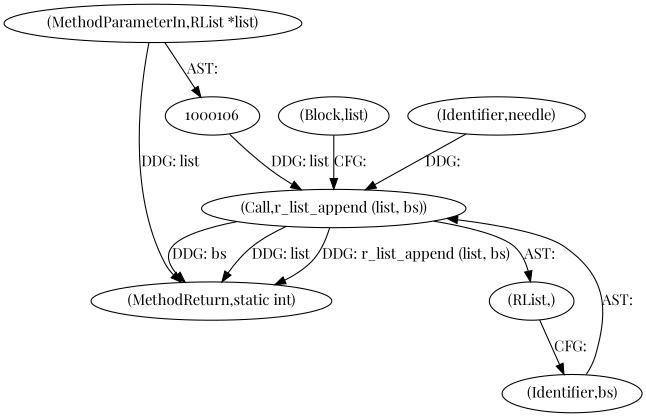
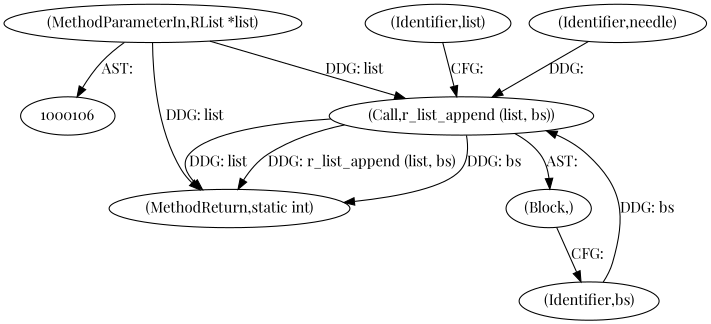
node "(Block,list)": label "(Block,list)" -> "(Identifier,list)"
edge "1000106" -> "(Call,r_list_append (list, bs))": now "(MethodParameterIn,RList *list)" -> "(Call,r_list_append (list, bs))"
node "(RList,)": label "(RList,)" -> "(Block,)"
edge "(Identifier,bs)" -> "(Call,r_list_append (list, bs))": label "AST: " -> "DDG: bs"
